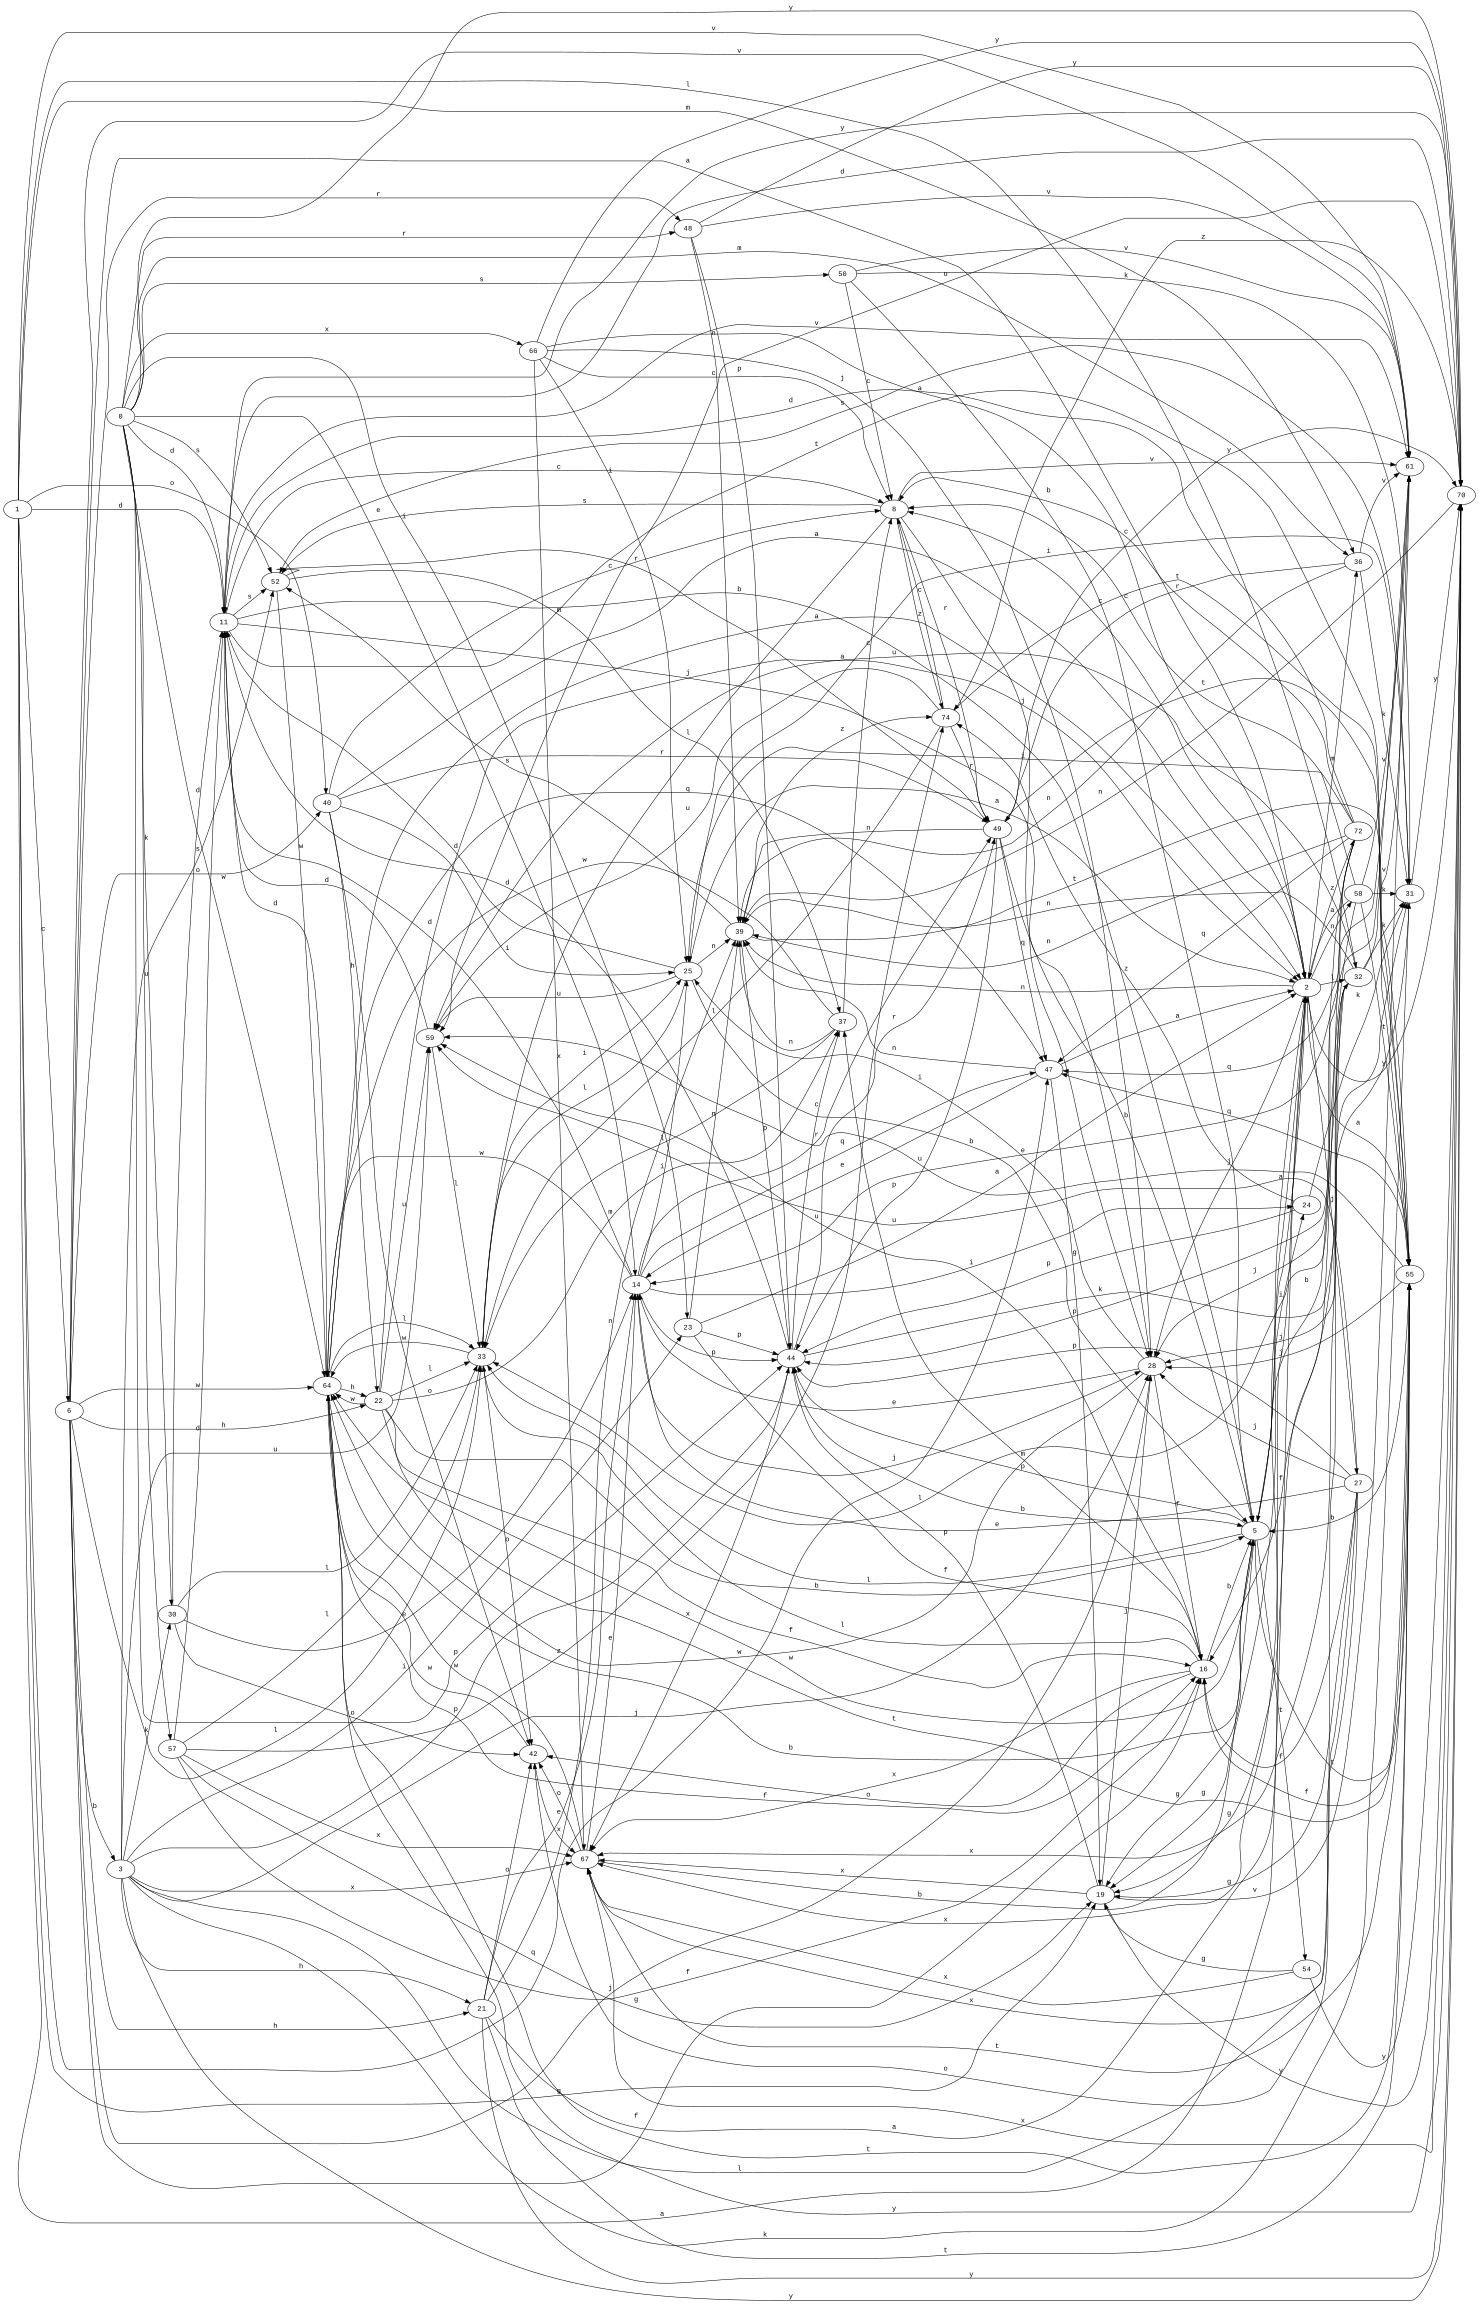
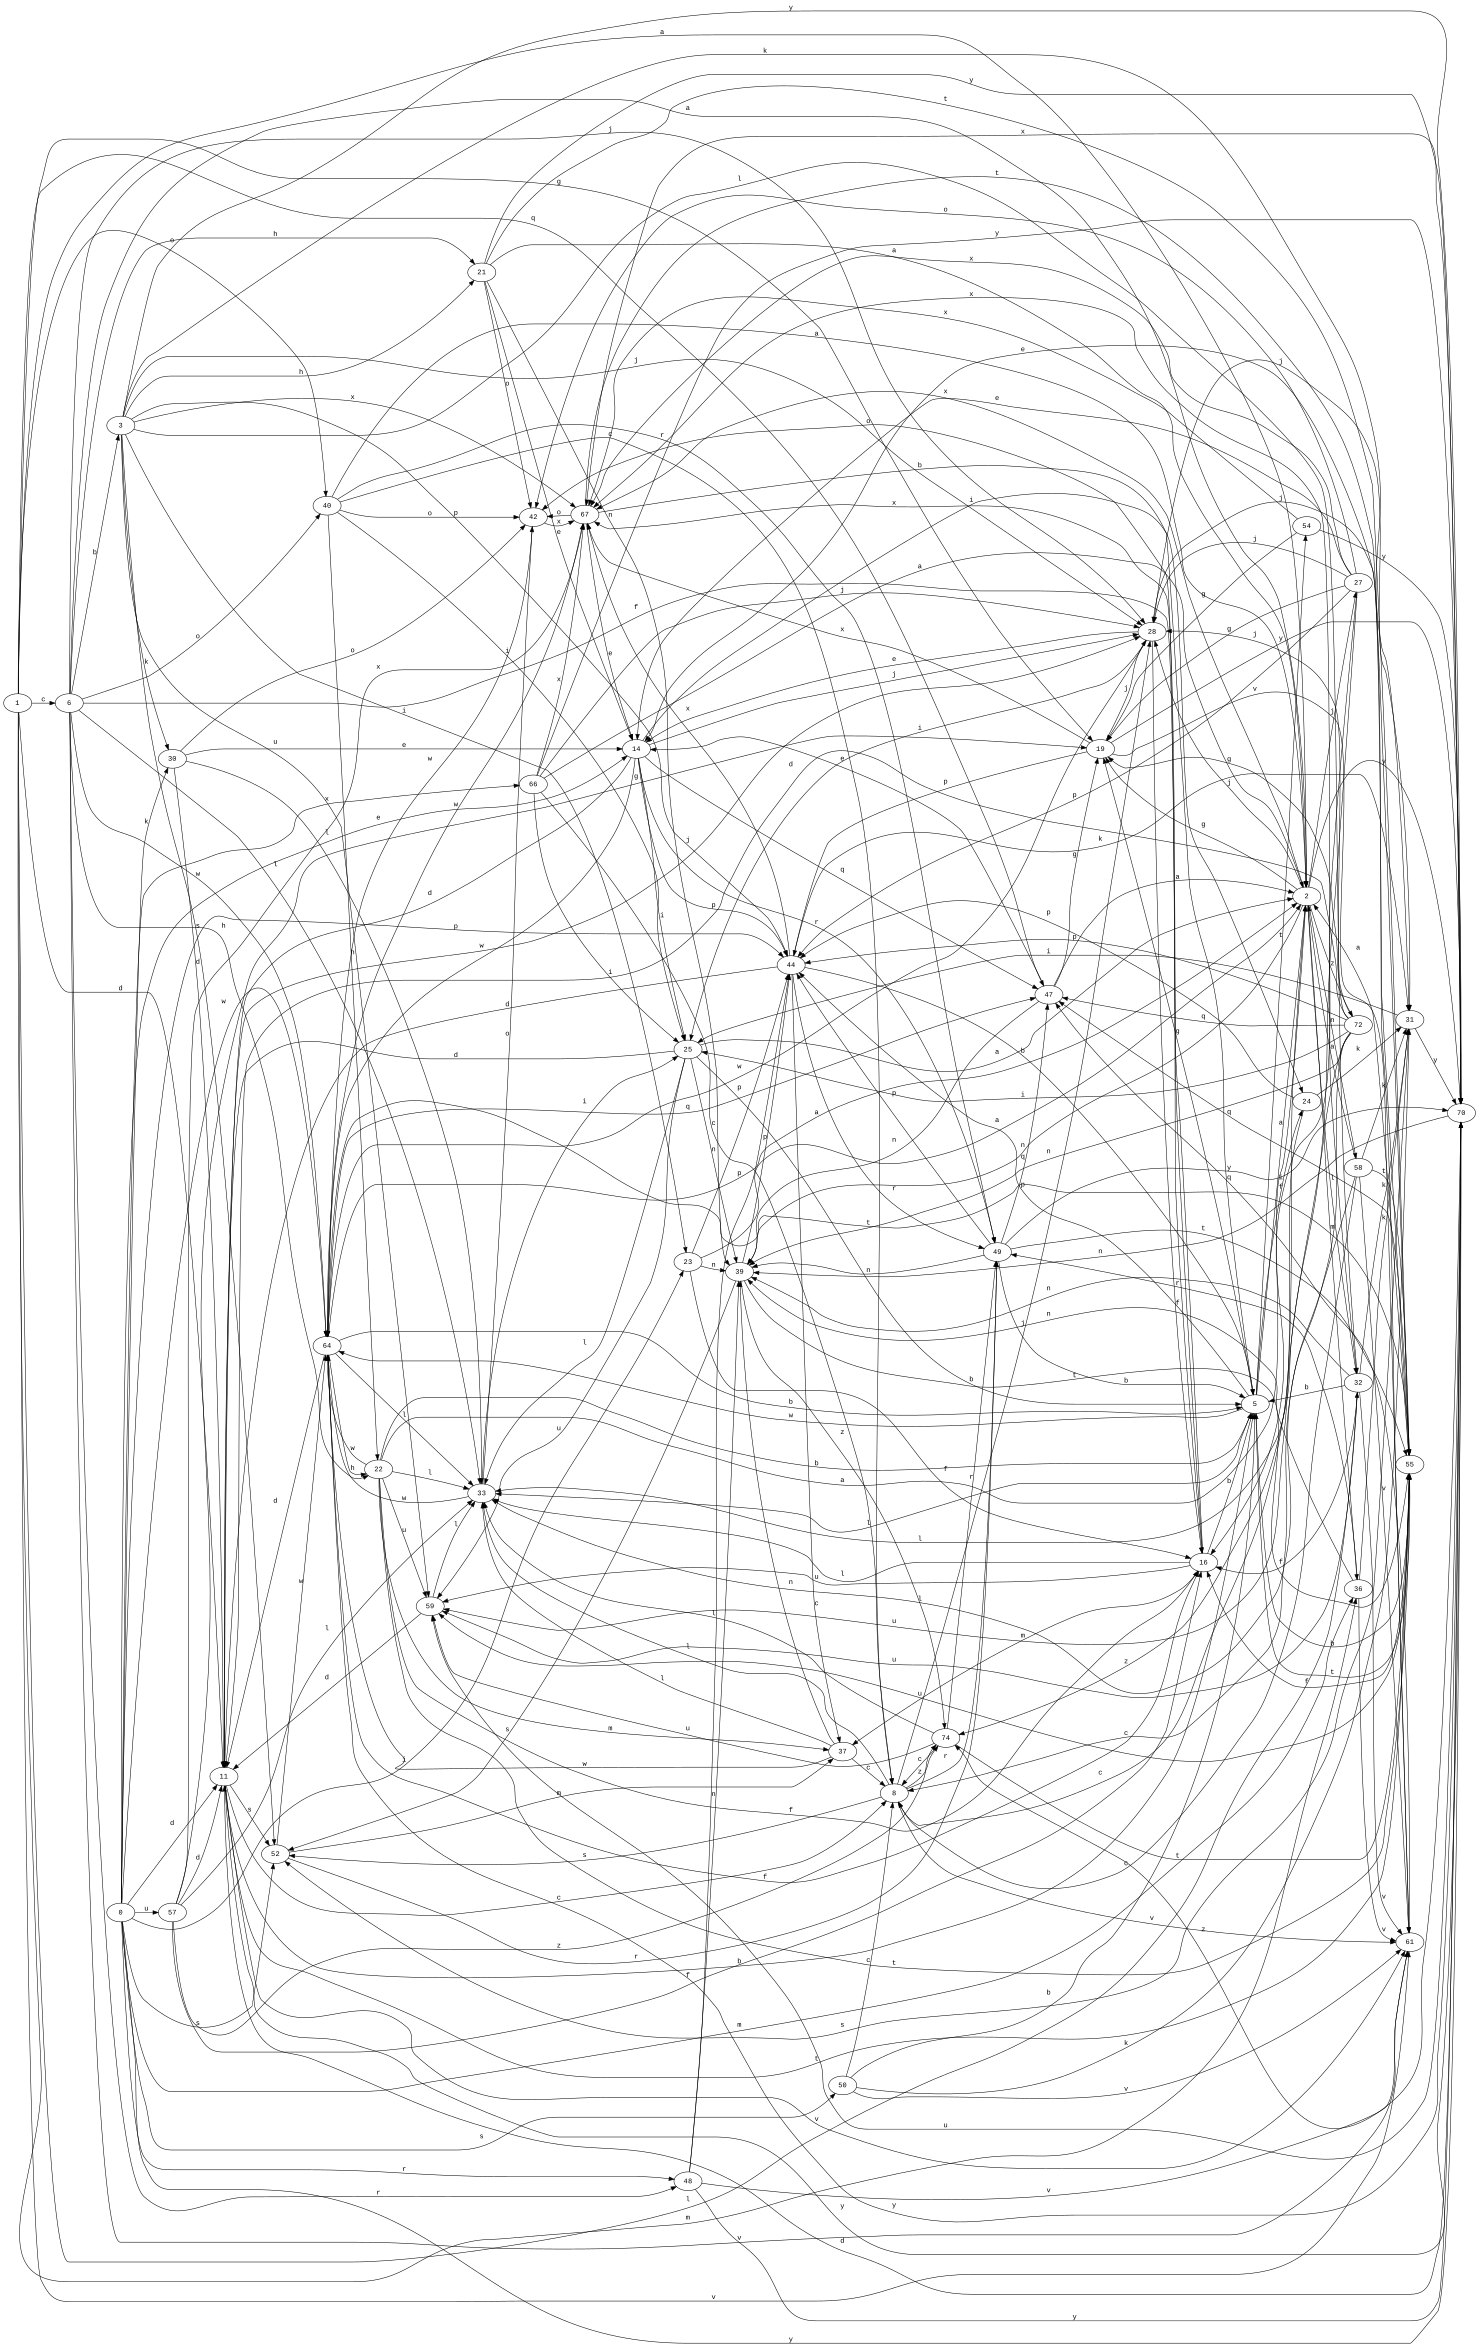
edge "31" -> "28": reversed
edge "72" -> "33": added, label "l"
